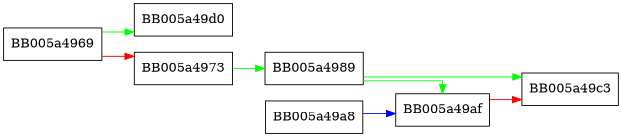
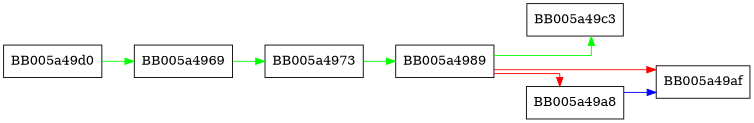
edge "BB005a4969" -> "BB005a49d0": reversed
edge "BB005a4969" -> "BB005a4973": color red -> green
edge "BB005a4989" -> "BB005a49a8": added
edge "BB005a4989" -> "BB005a49af": color green -> red
edge "BB005a49af" -> "BB005a49c3": removed
